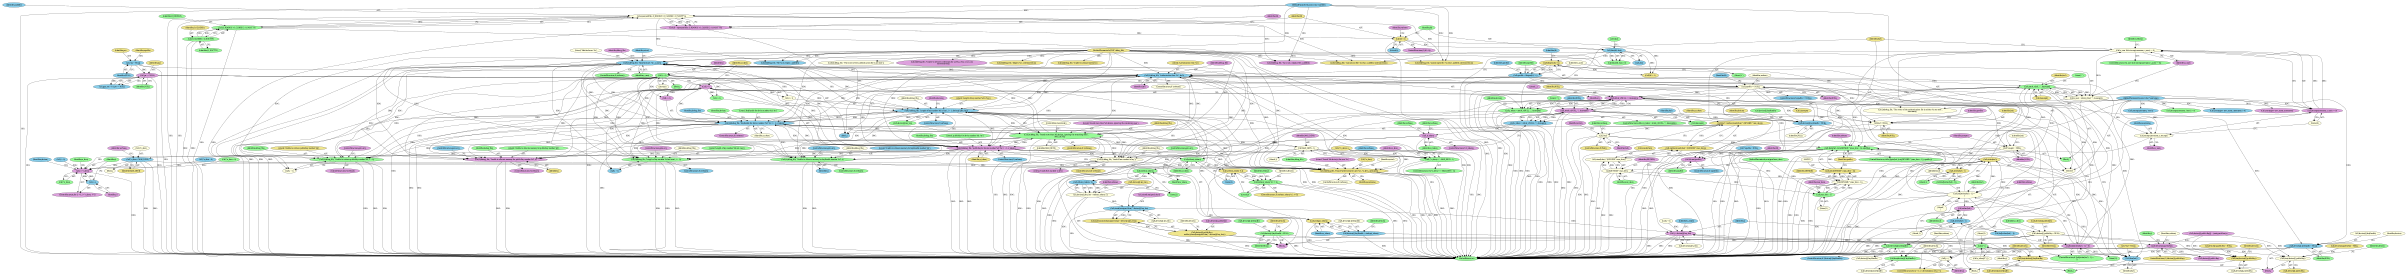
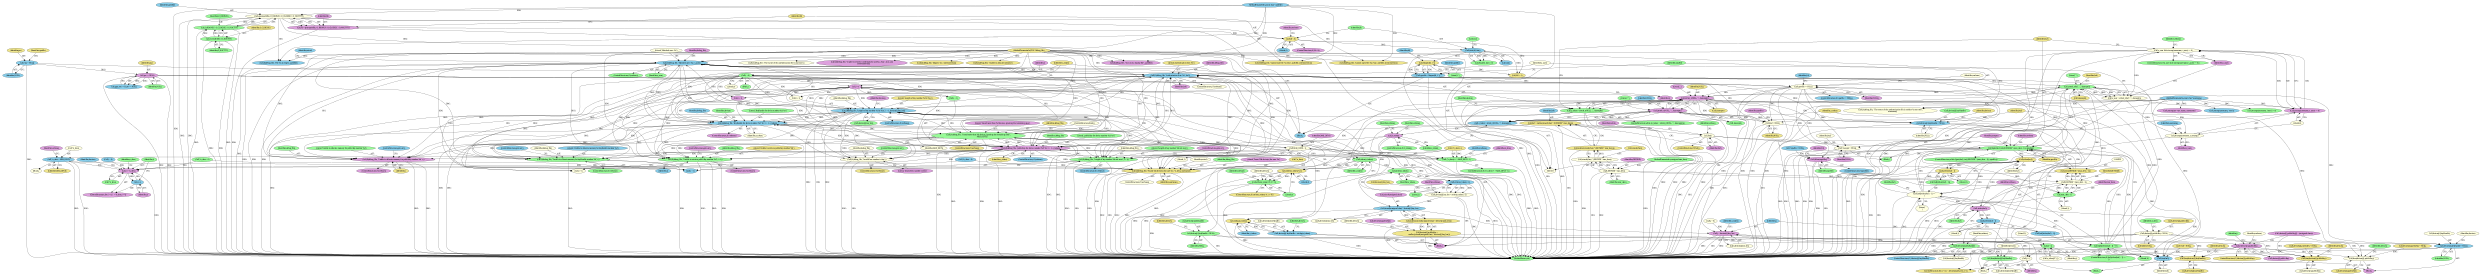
node "(Call,strcmp(pw->pw_name, username) != 0)": removed
node "(ControlStructure,if (!s_token))": fillcolor plum -> palegreen
node "(Call,buf[strlen(buf) - 1] = '0')": fillcolor plum -> palegreen
